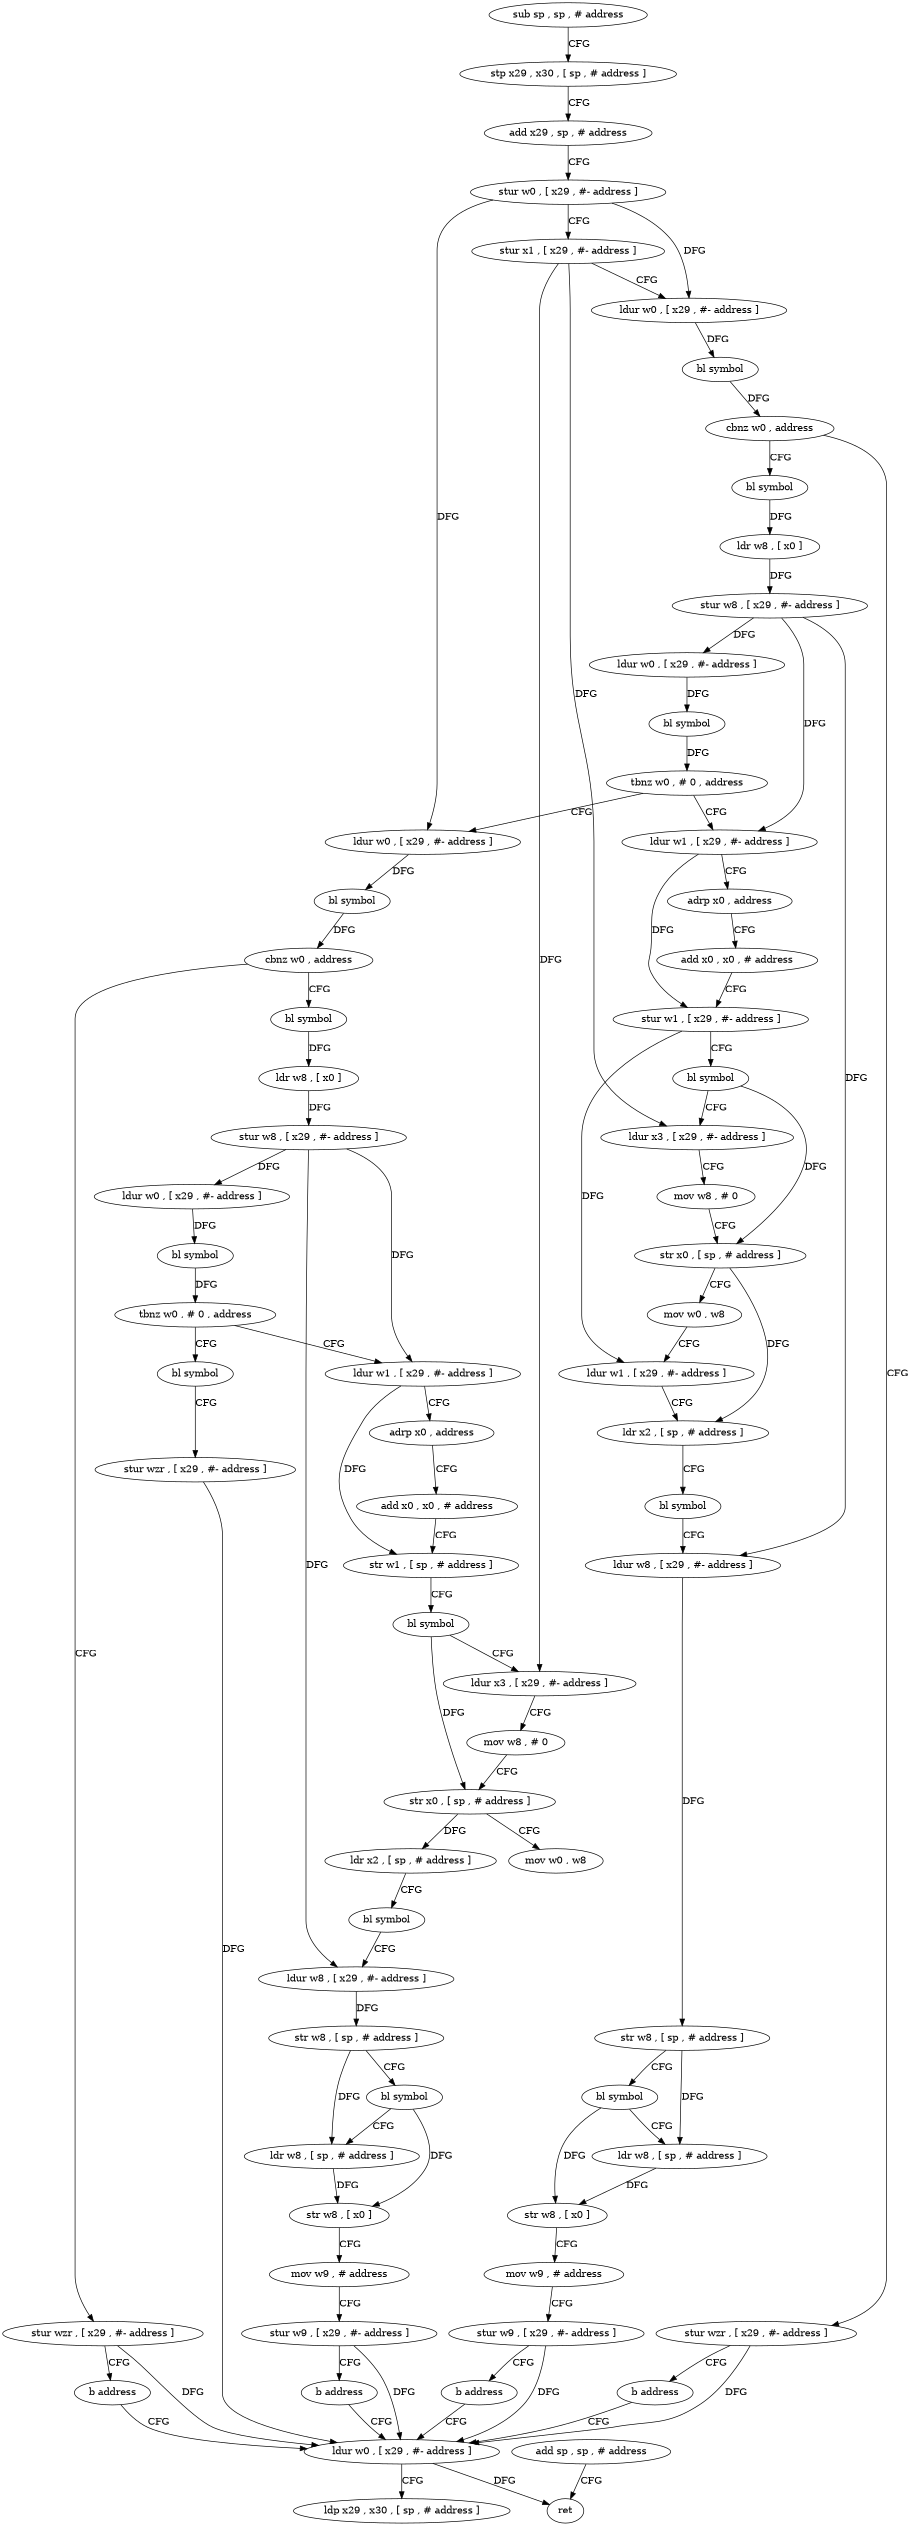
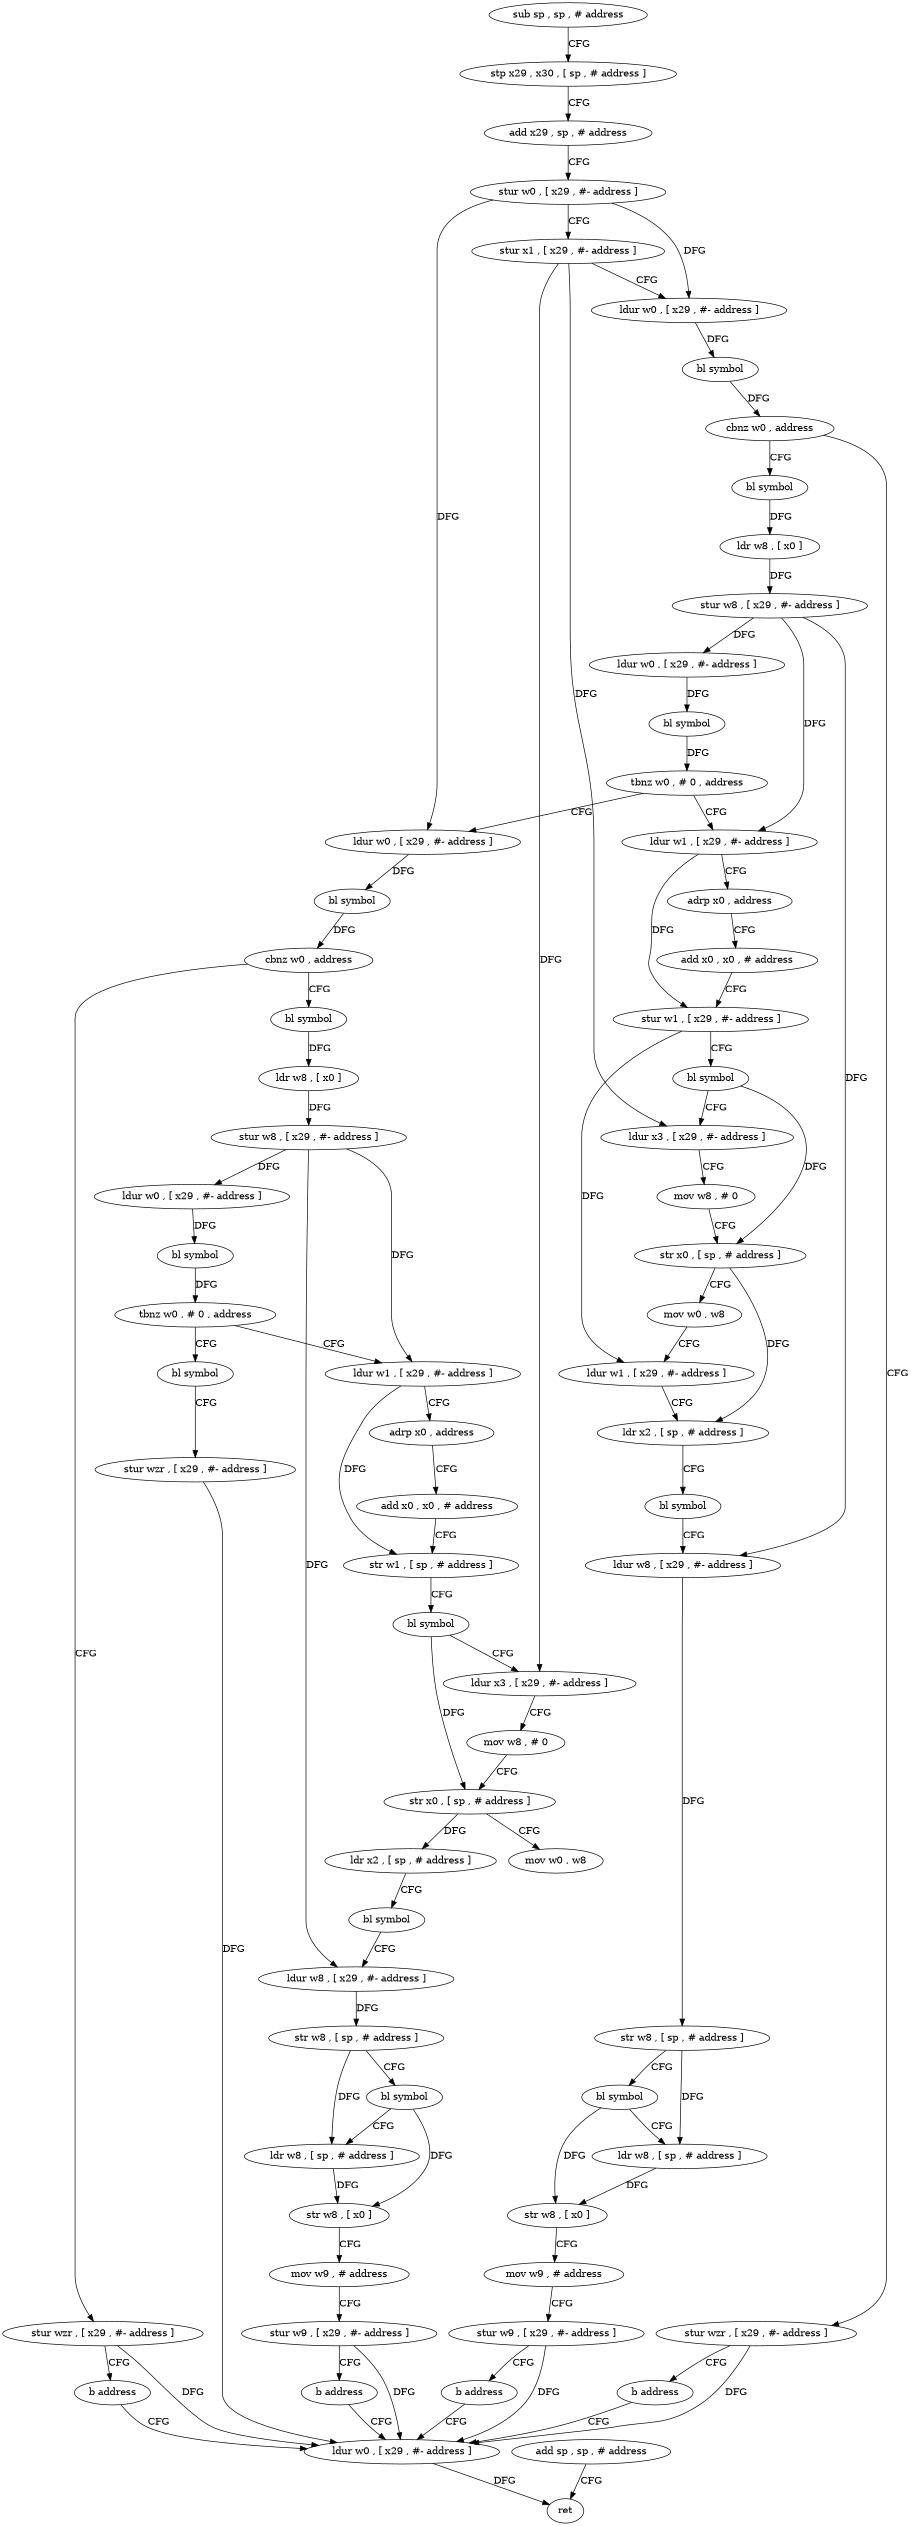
node "ldp x29 , x30 , [ sp , # address ]": removed
